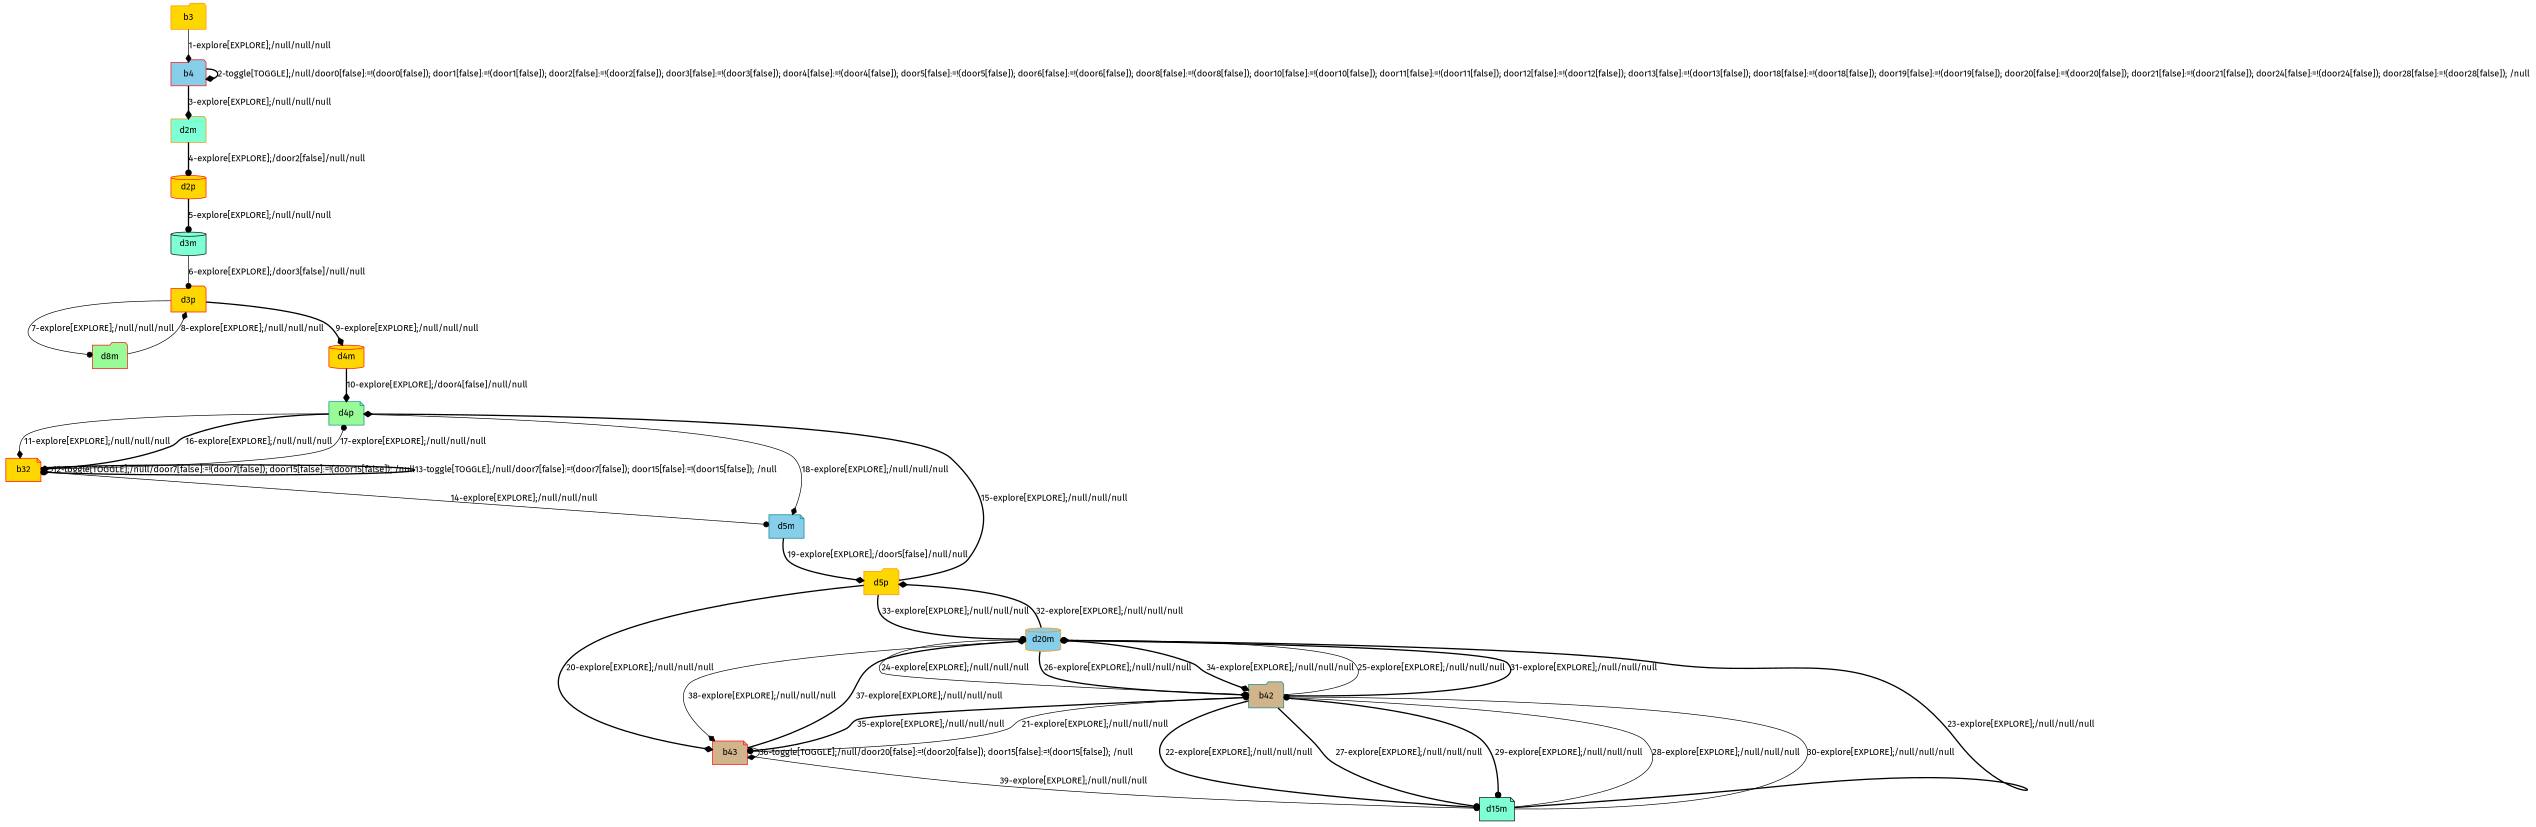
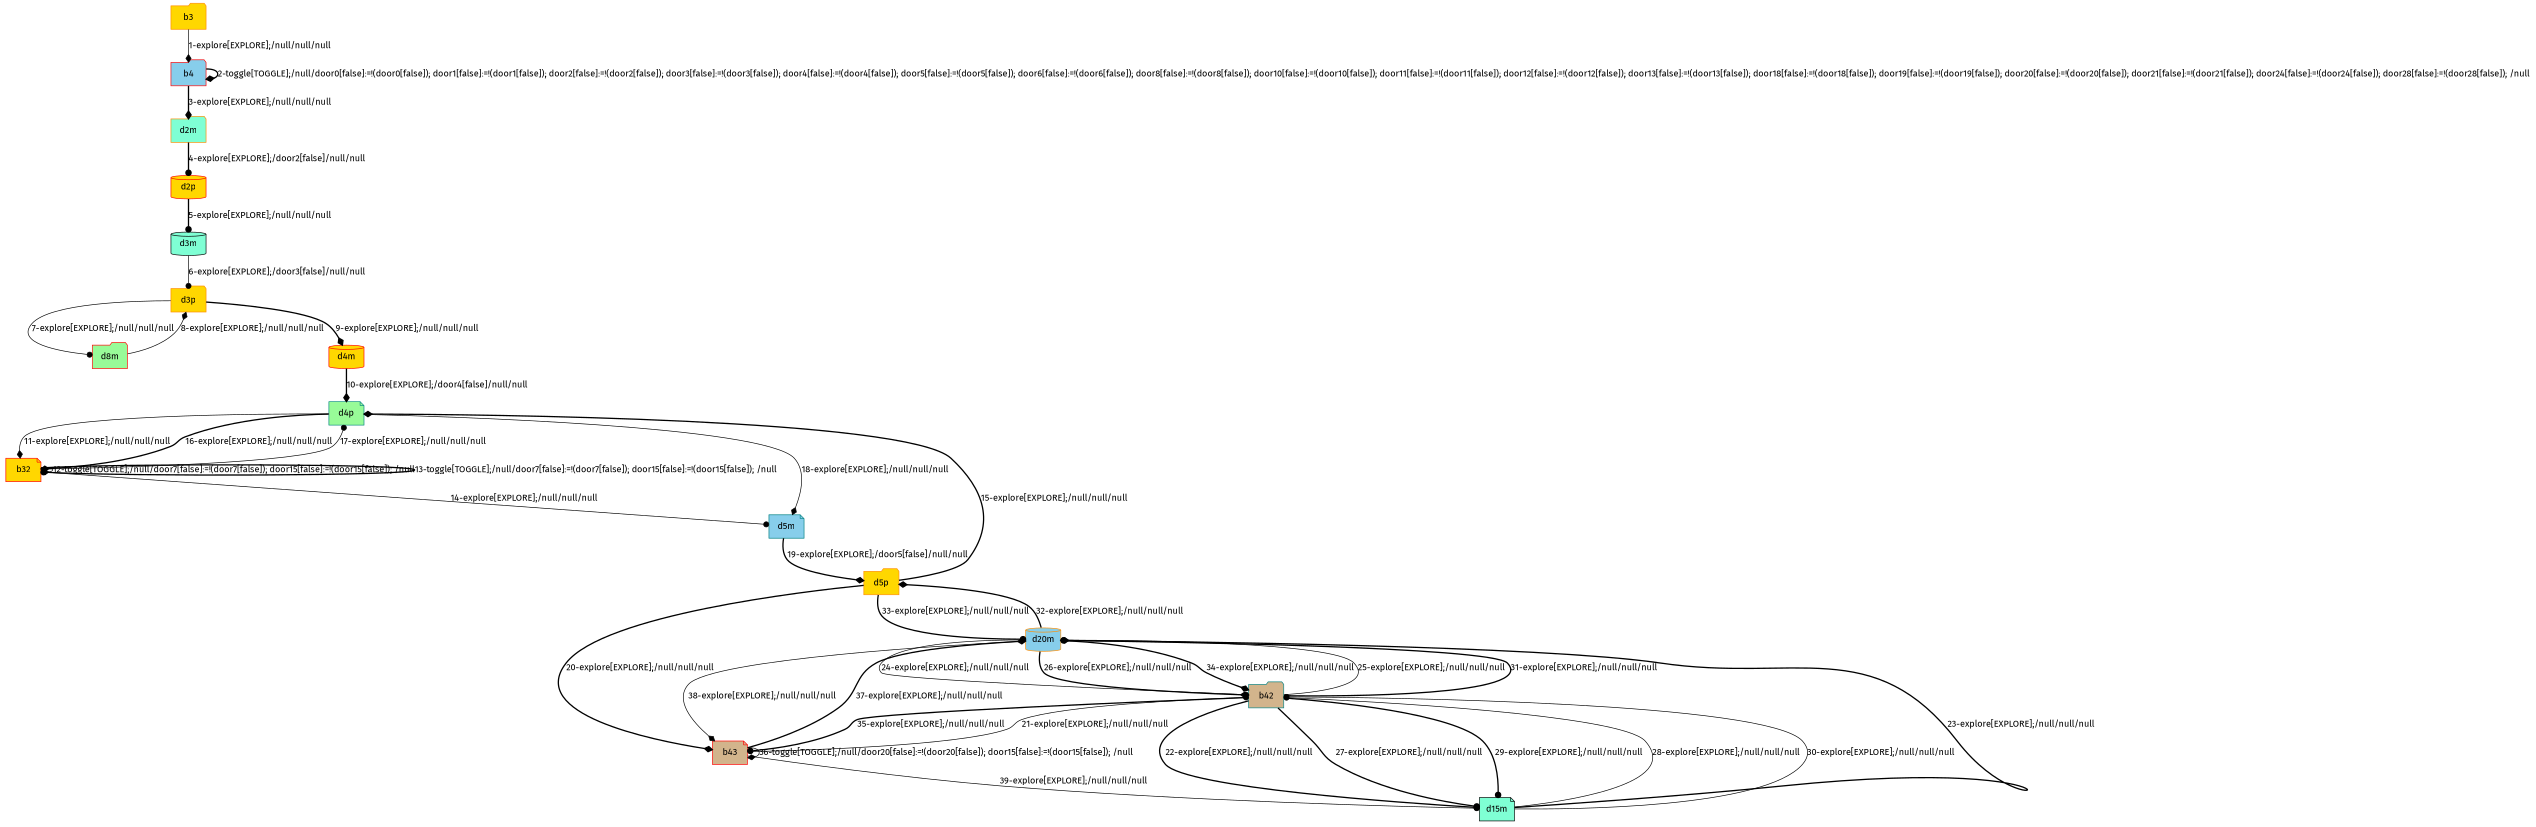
node "d3p": color red -> darkorange
